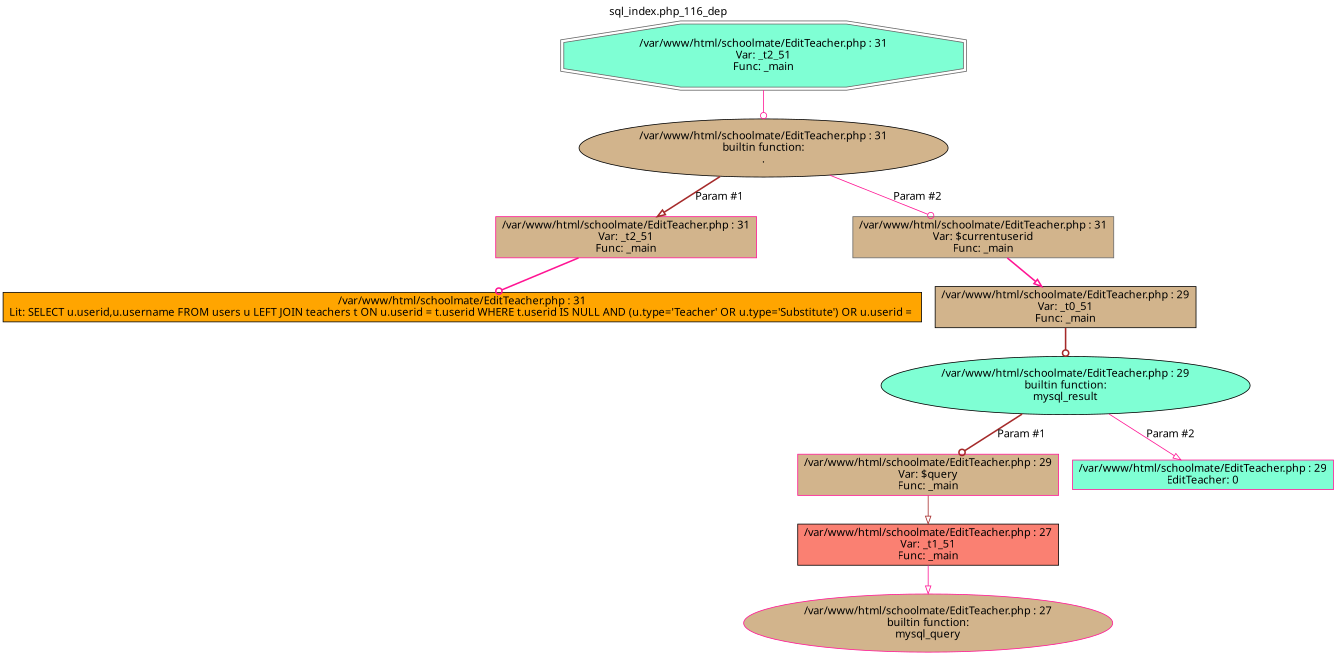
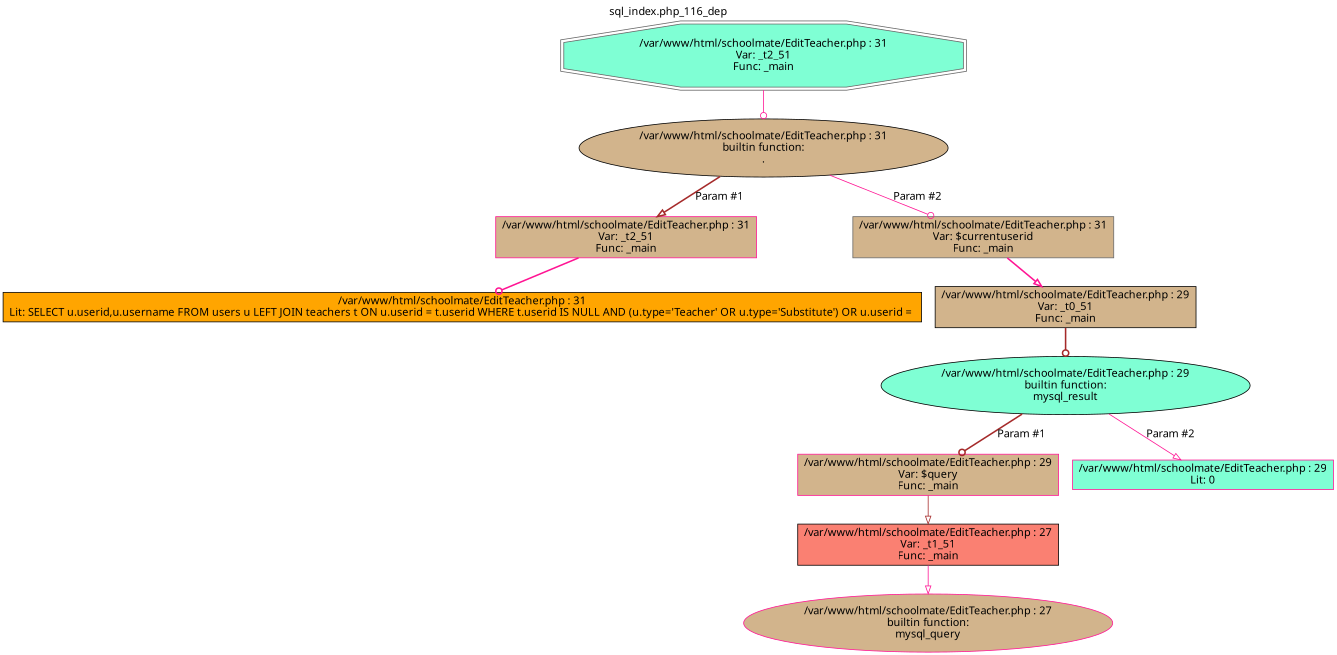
node "/var/www/html/schoolmate/EditTeacher.php : 29 EditTeacher: 0": label "/var/www/html/schoolmate/EditTeacher.php : 29 EditTeacher: 0" -> "/var/www/html/schoolmate/EditTeacher.php : 29 Lit: 0"
